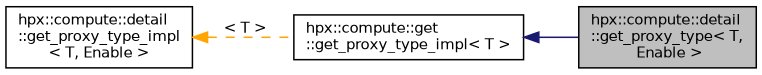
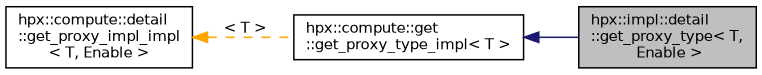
node "hpx::compute::detail ::get_proxy_type_impl < T, Enable >": label "hpx::compute::detail ::get_proxy_type_impl < T, Enable >" -> "hpx::compute::detail ::get_proxy_impl_impl < T, Enable >"
node "hpx::compute::detail ::get_proxy_type< T, Enable >": label "hpx::compute::detail ::get_proxy_type< T, Enable >" -> "hpx::impl::detail ::get_proxy_type< T, Enable >"
